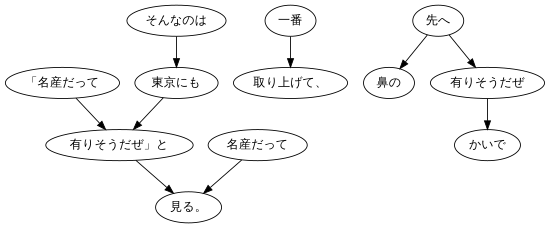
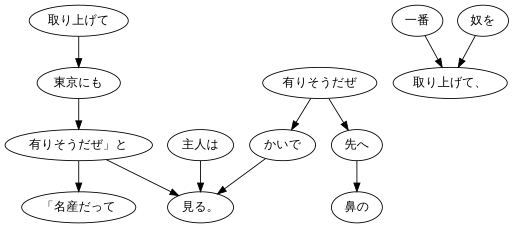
node "そんなのは": label "そんなのは" -> "取り上げて"
node "奴を": added
edge "先へ" -> "有りそうだぜ": reversed
edge "「名産だって" -> "有りそうだぜ」と": reversed
node "名産だって": label "名産だって" -> "主人は"
edge "かいで" -> "見る。": added
